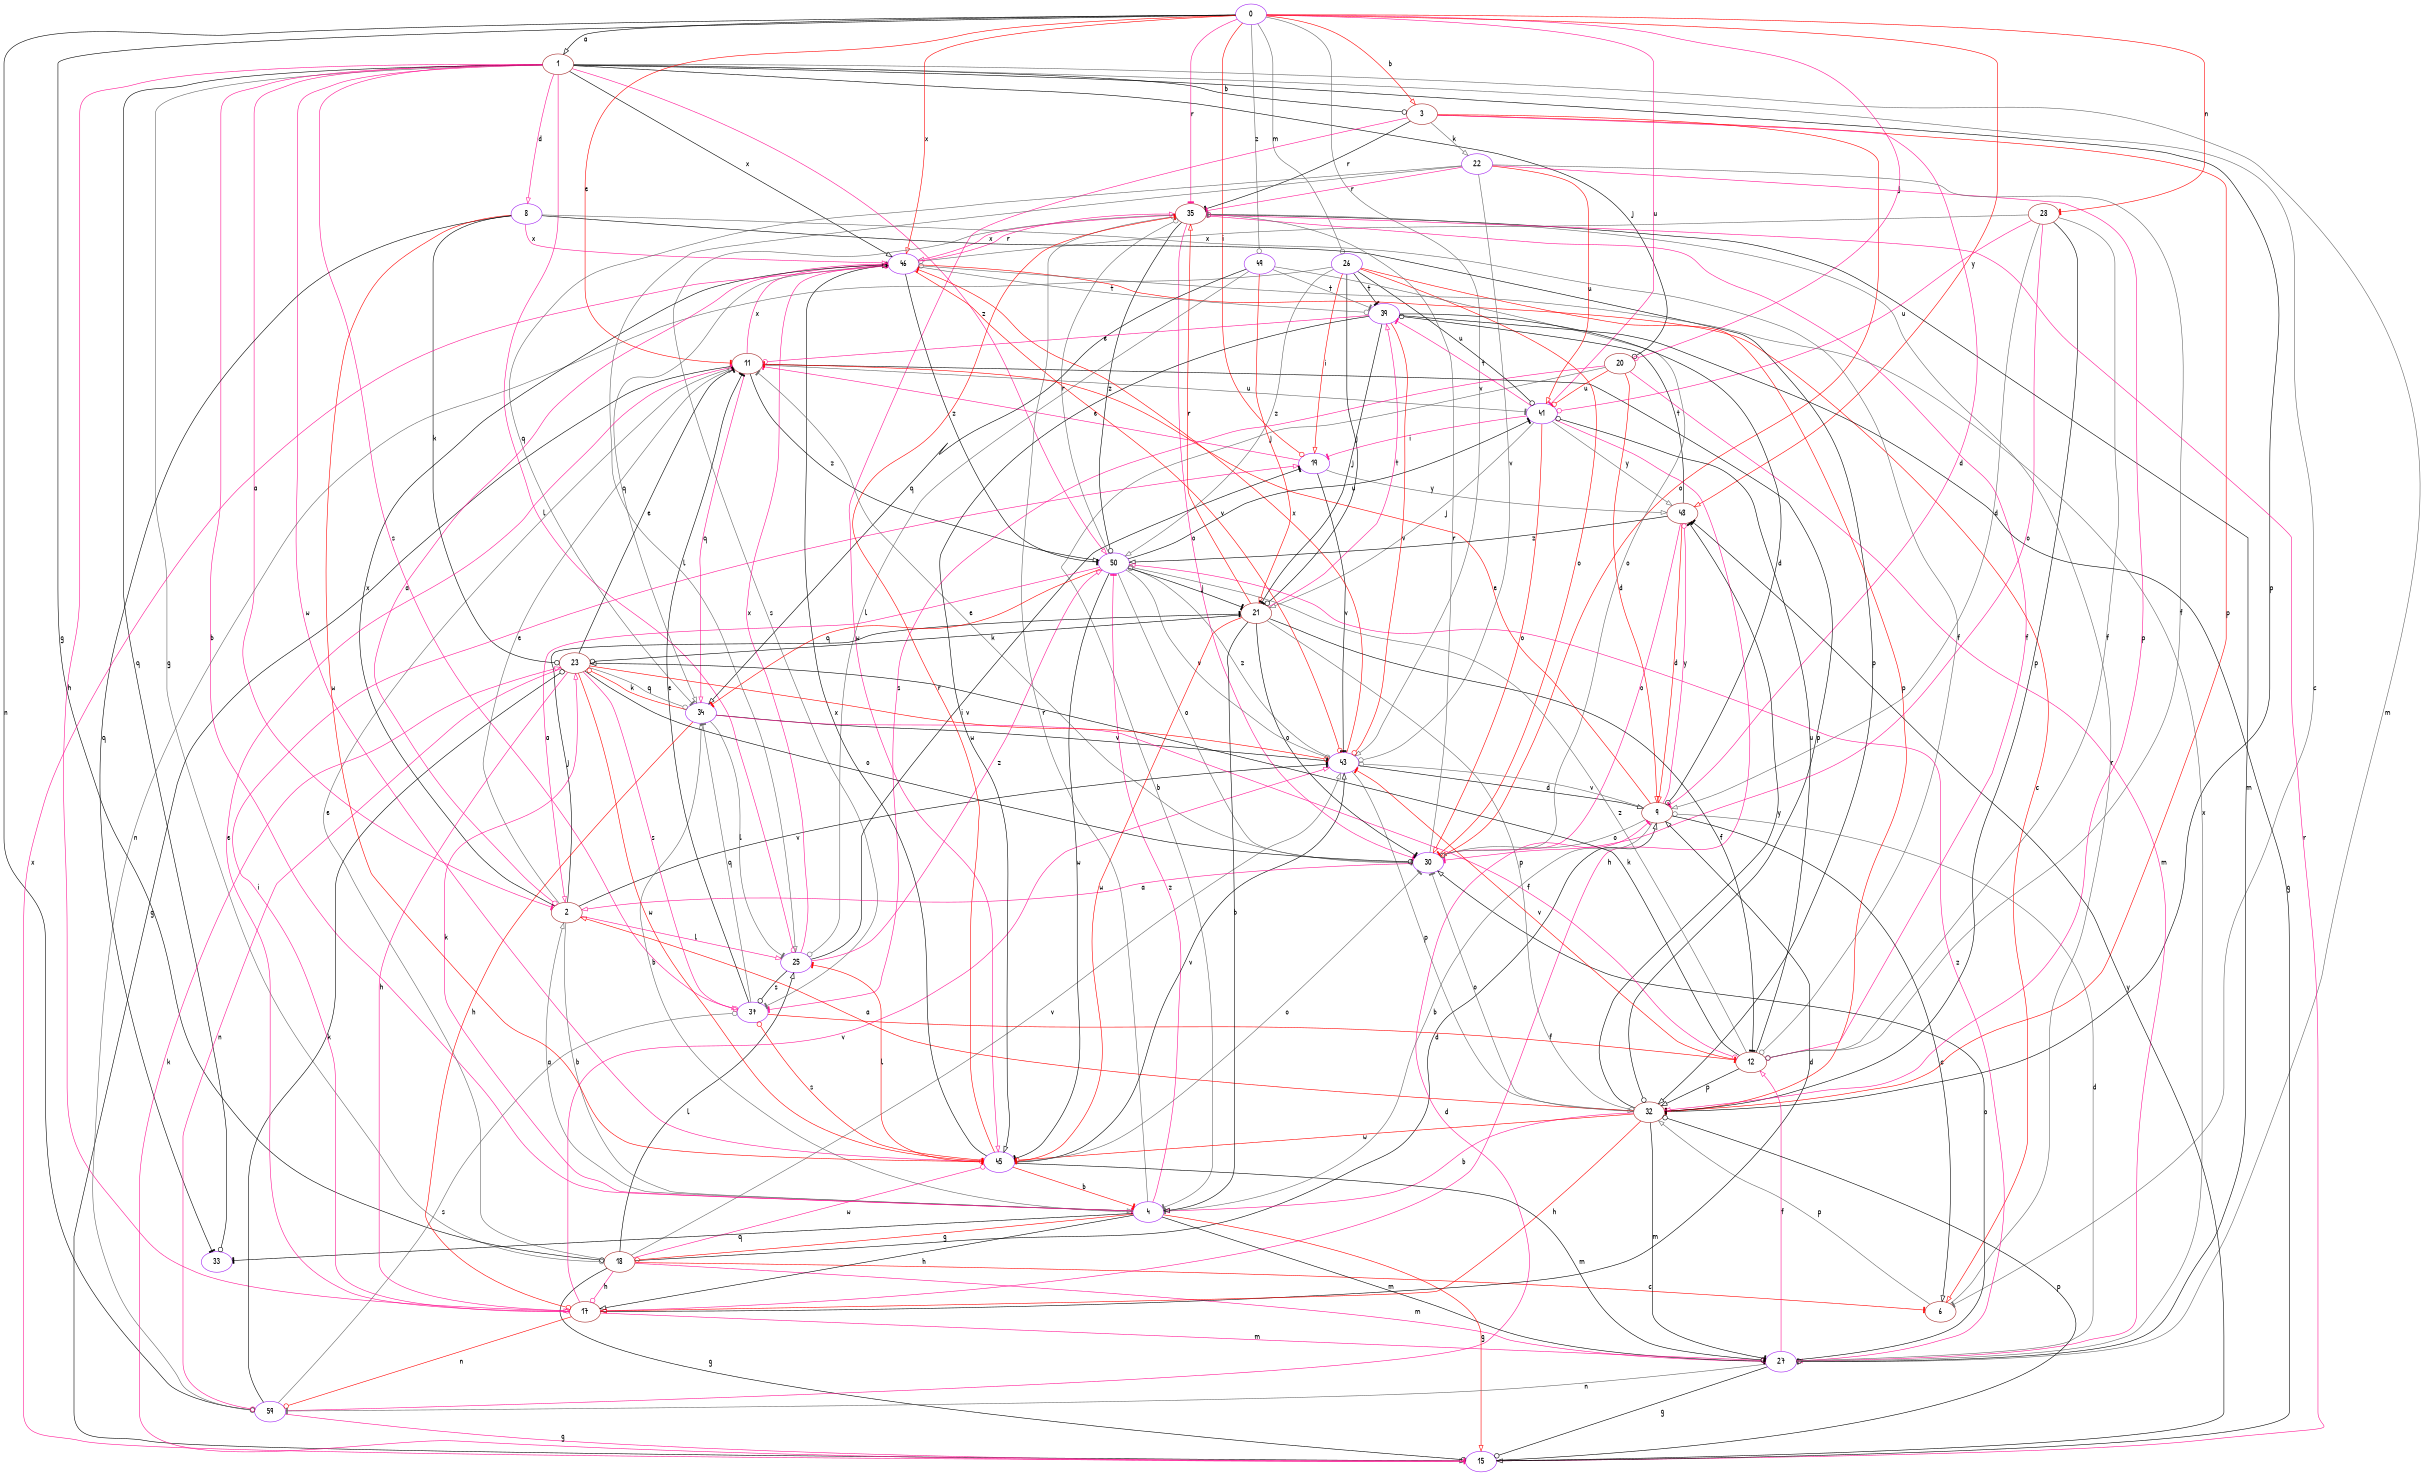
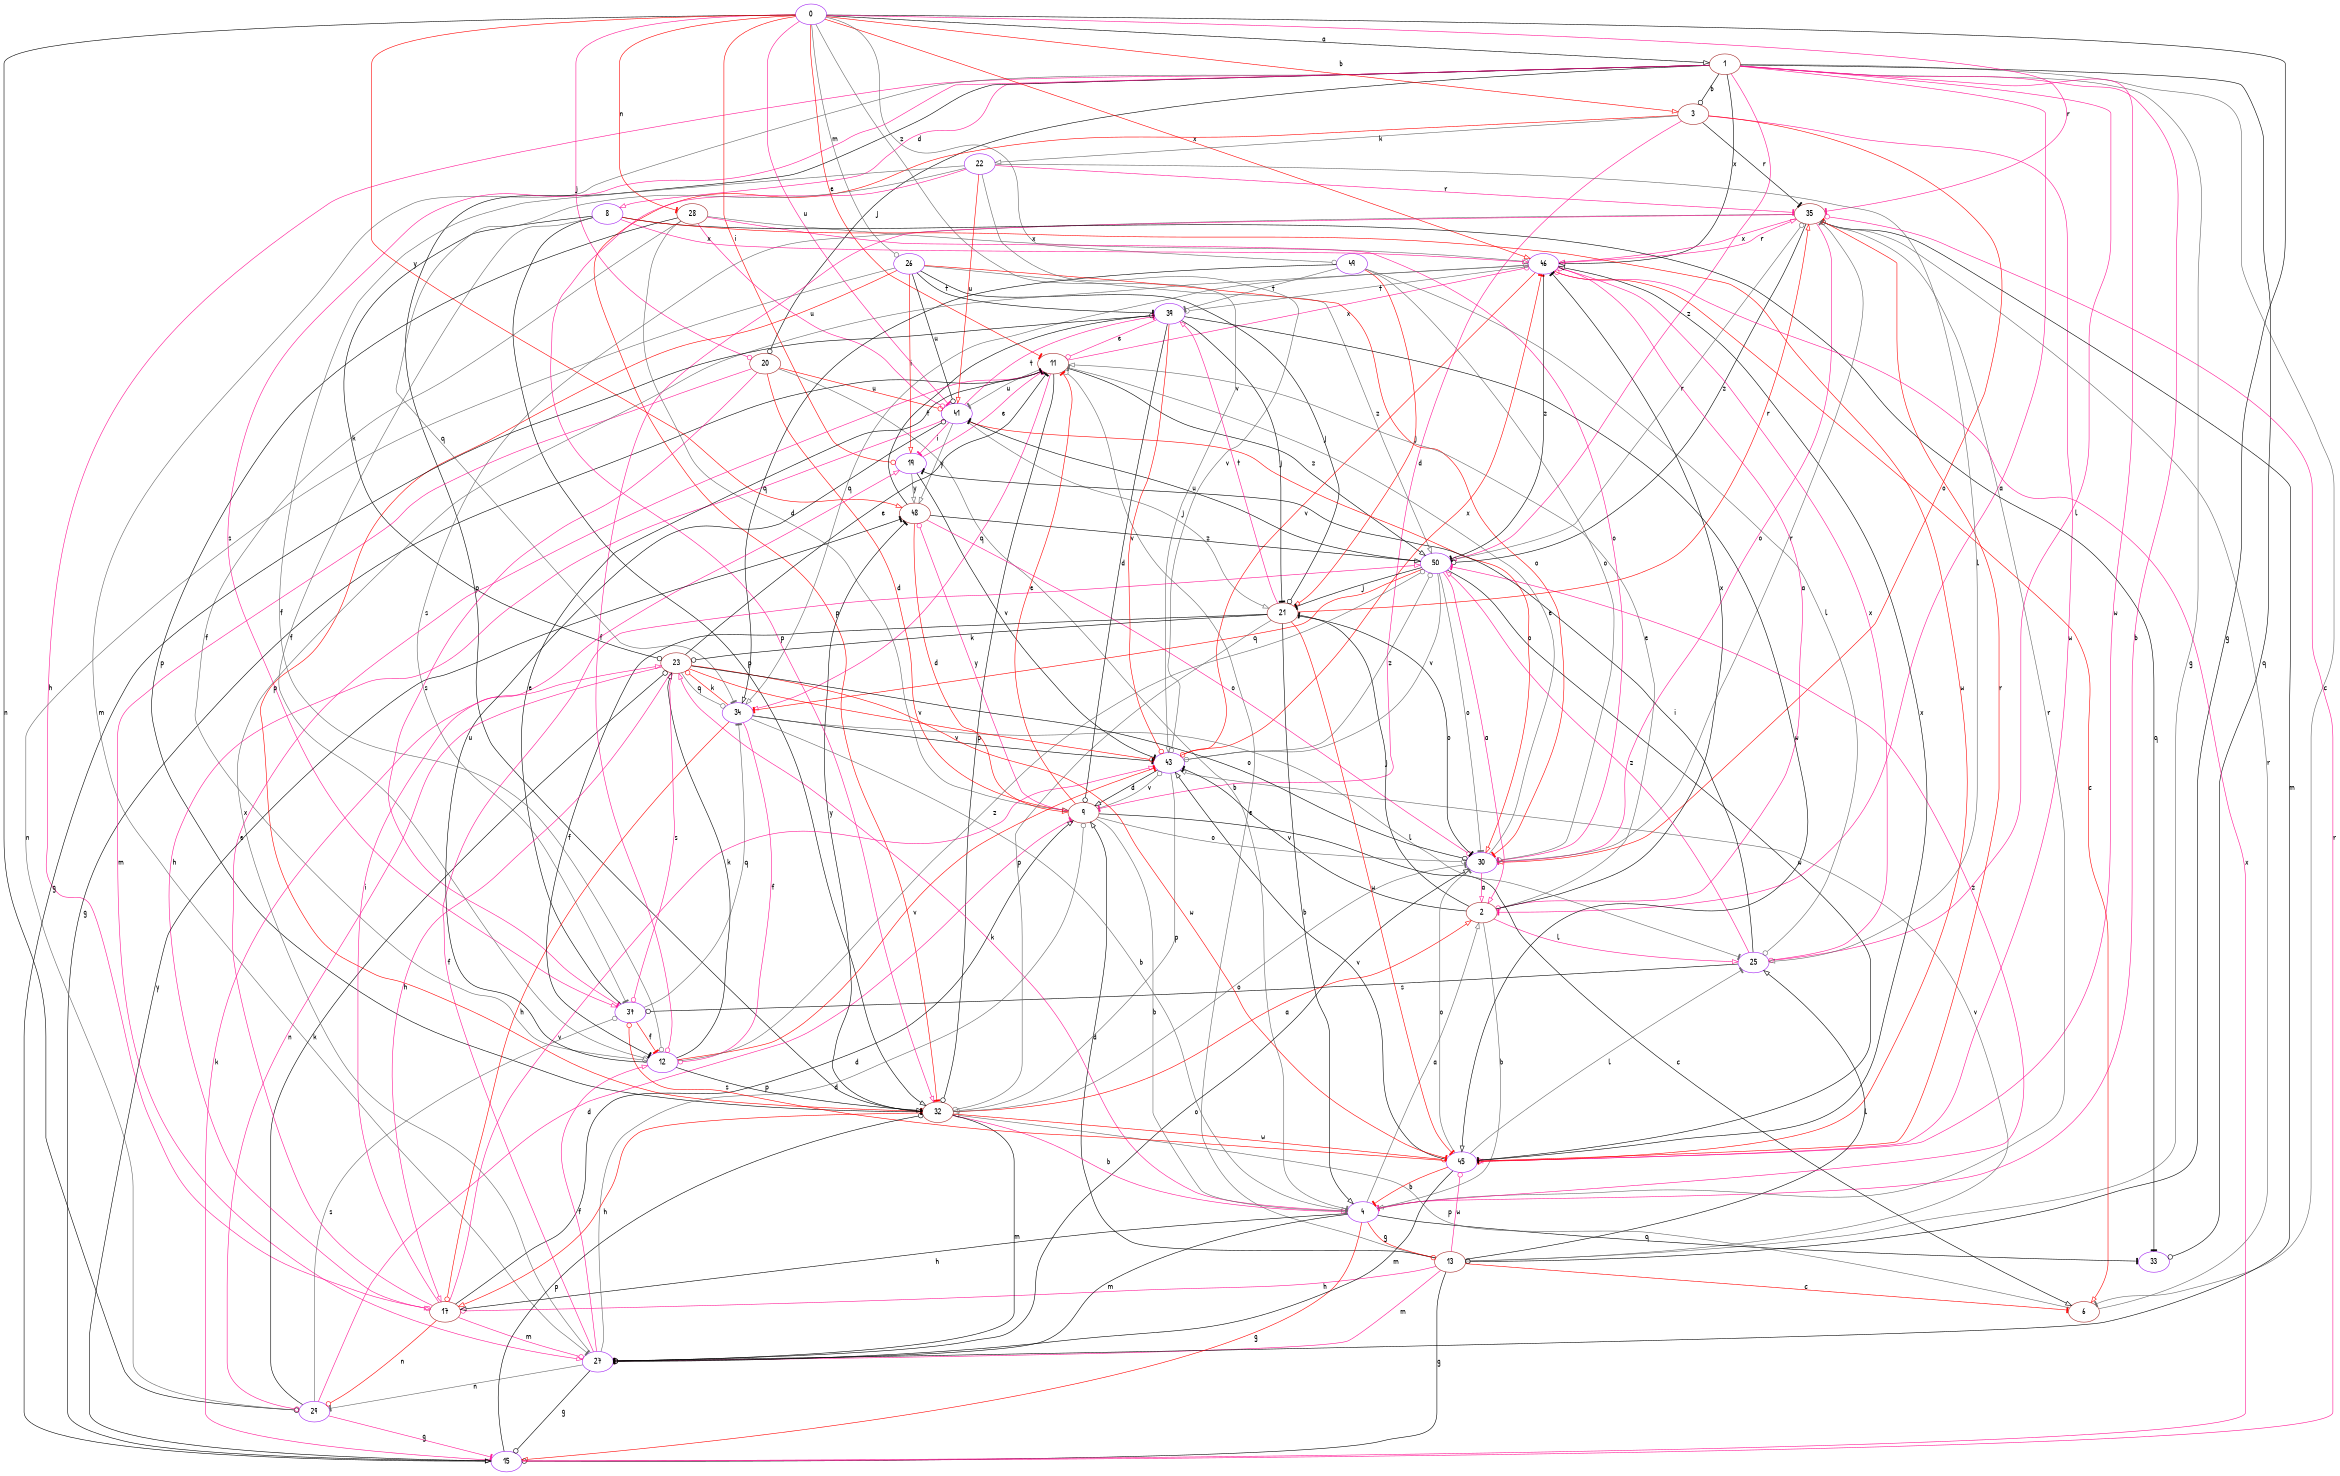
edge "27" -> "50": label "z" -> "f"
node "12": color brown -> purple
edge "45" -> "25": color red -> gray40
edge "4" -> "34": reversed
node "18": label "18" -> "13"
node "59": label "59" -> "29"
